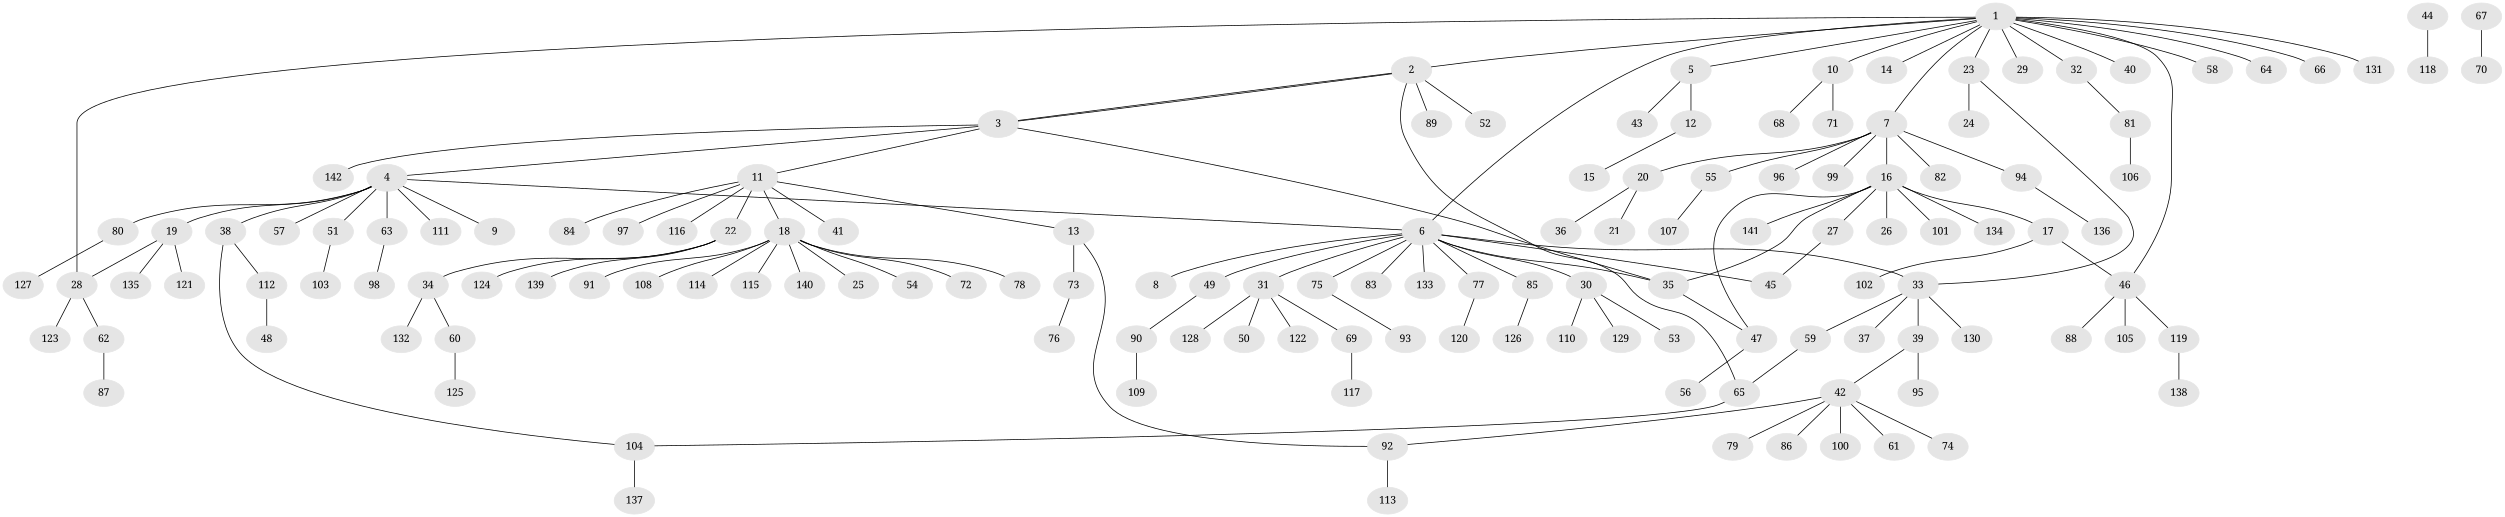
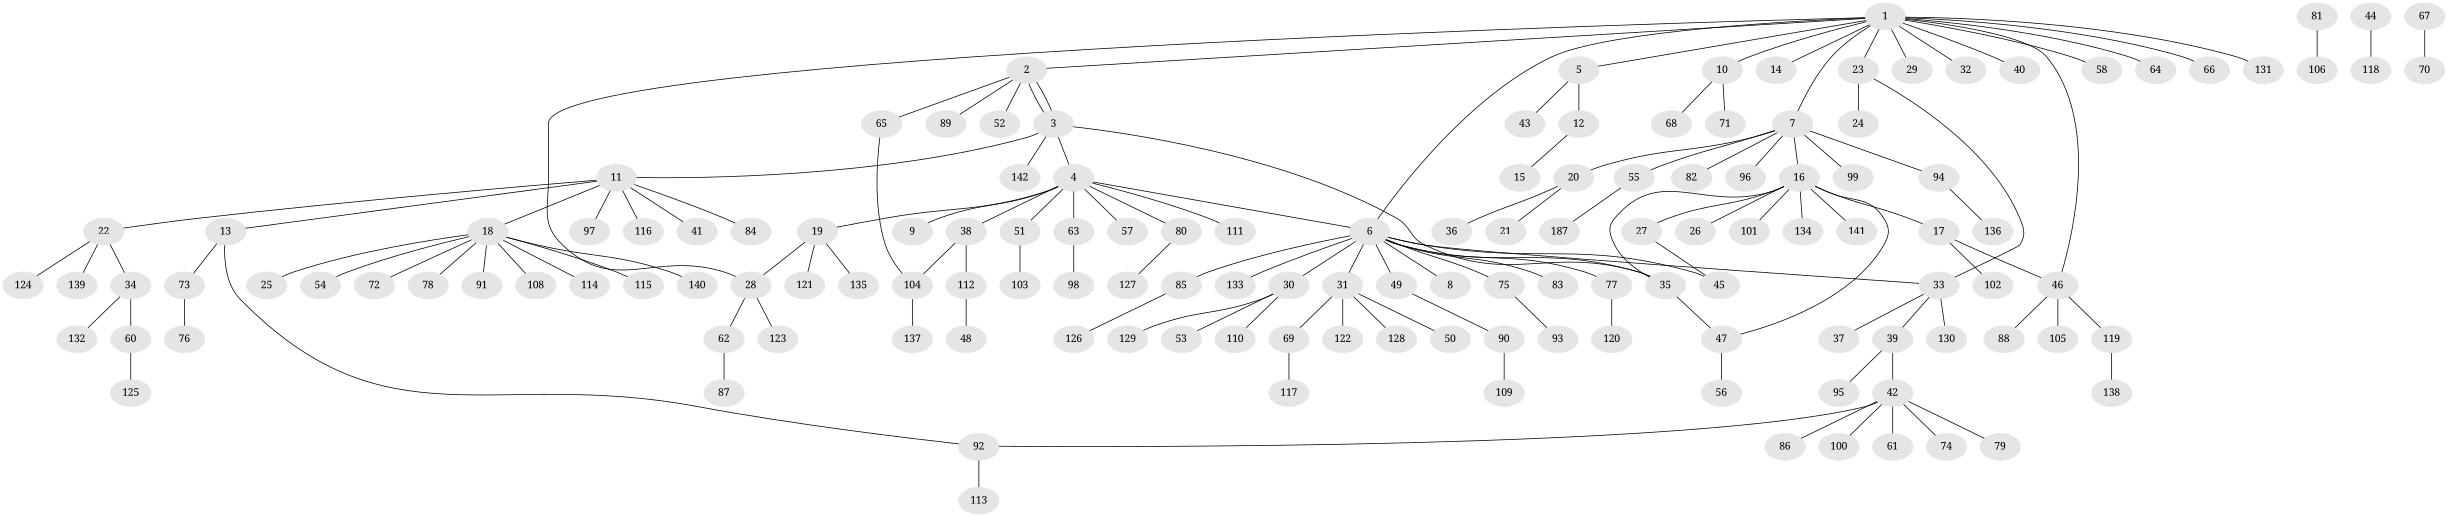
edge "32" -- "81": removed
node "107": label "107" -> "187"
node "59": removed
